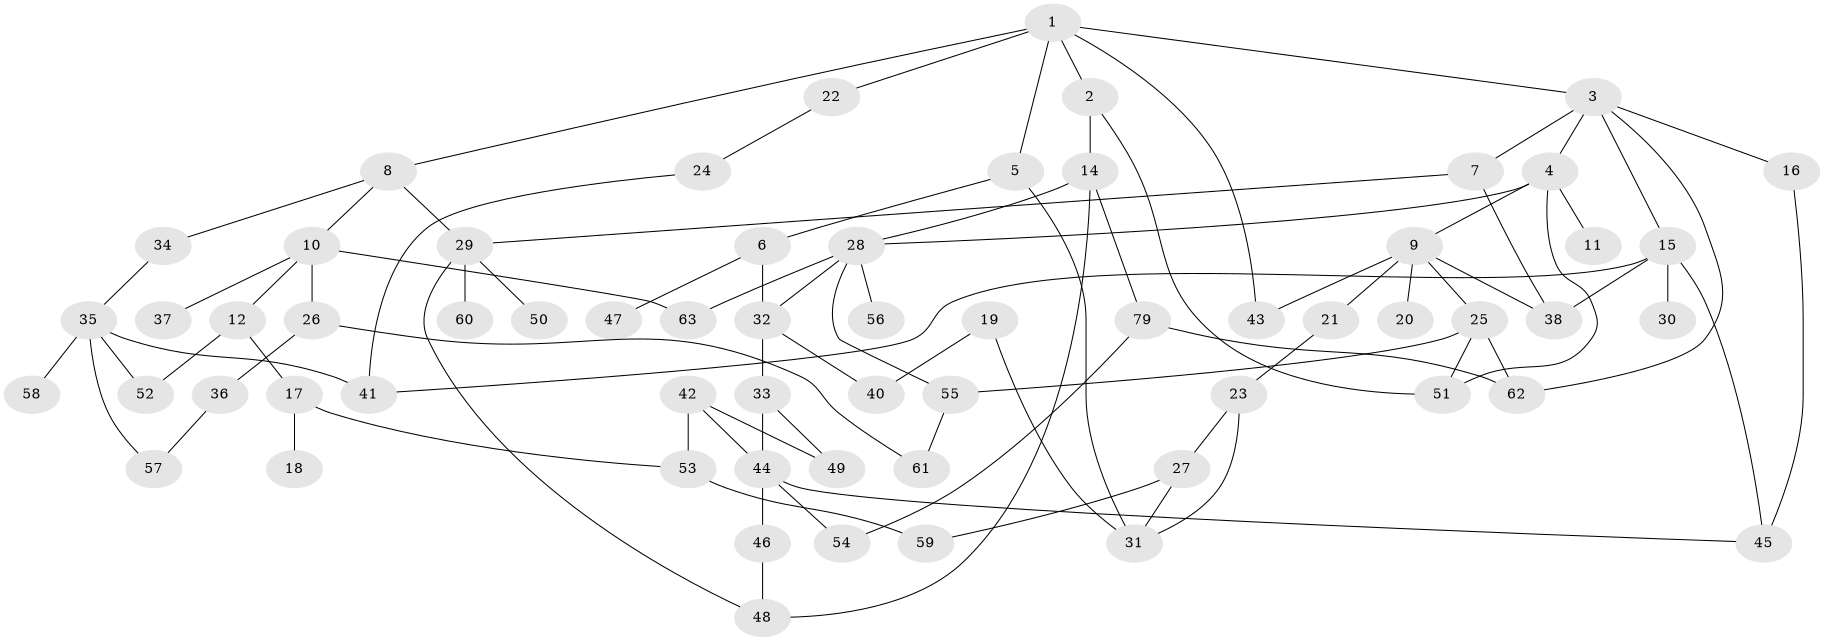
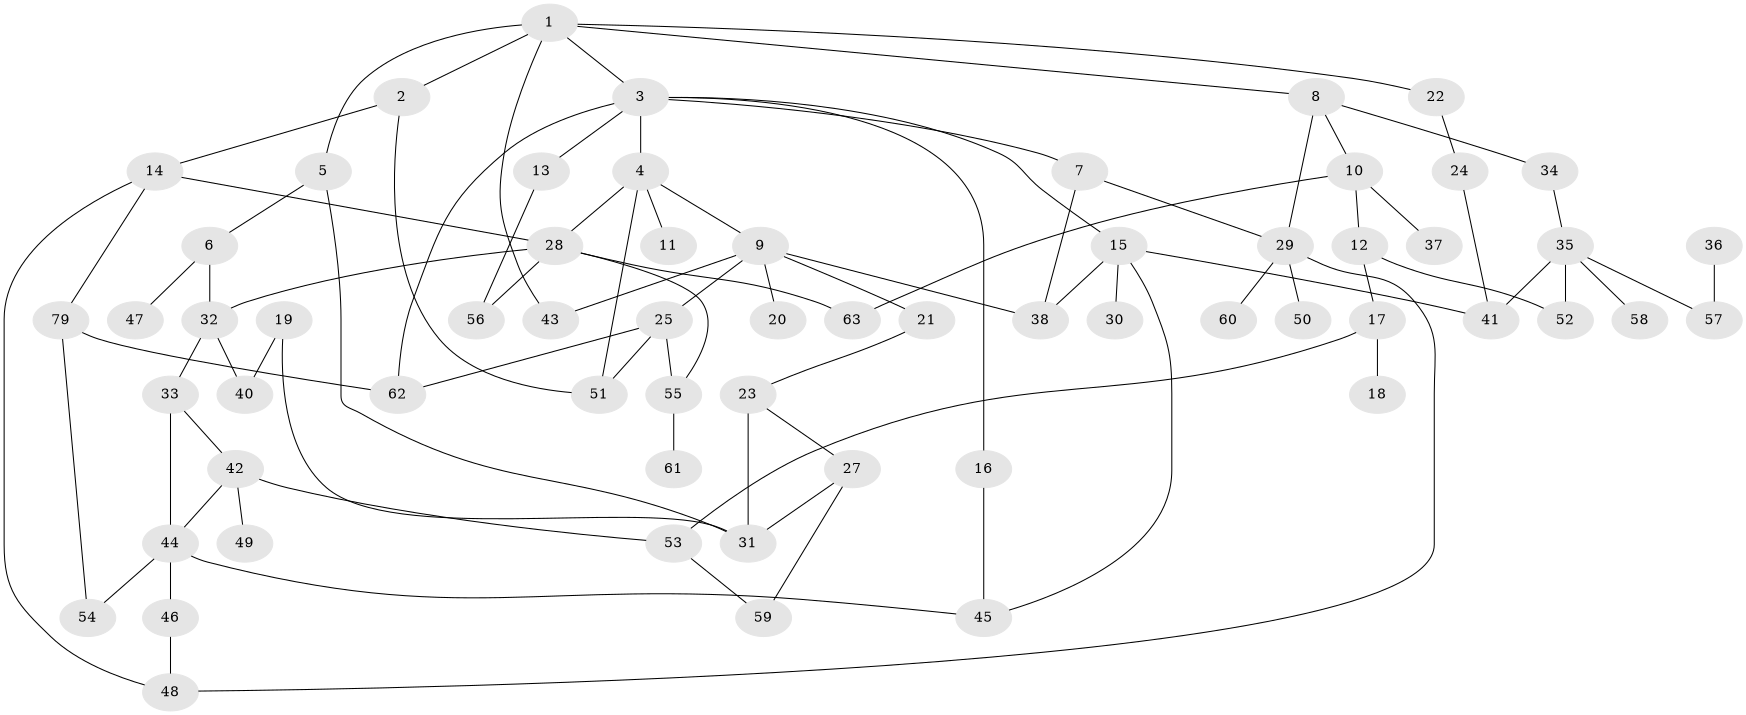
node "13": added
node "26": removed
edge "33" -- "49": now "33" -- "42"
